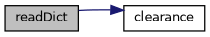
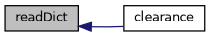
edge "readDict" -> "clearance": reversed
